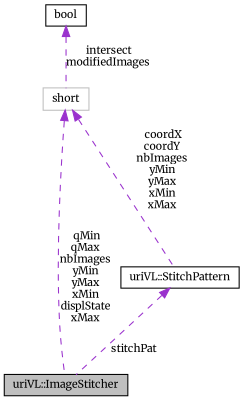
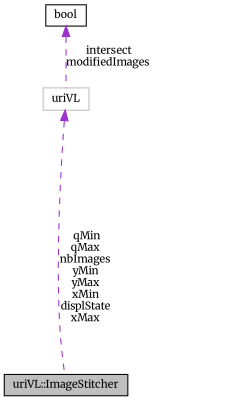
node "short": label "short" -> "uriVL"
node "uriVL::StitchPattern": removed
